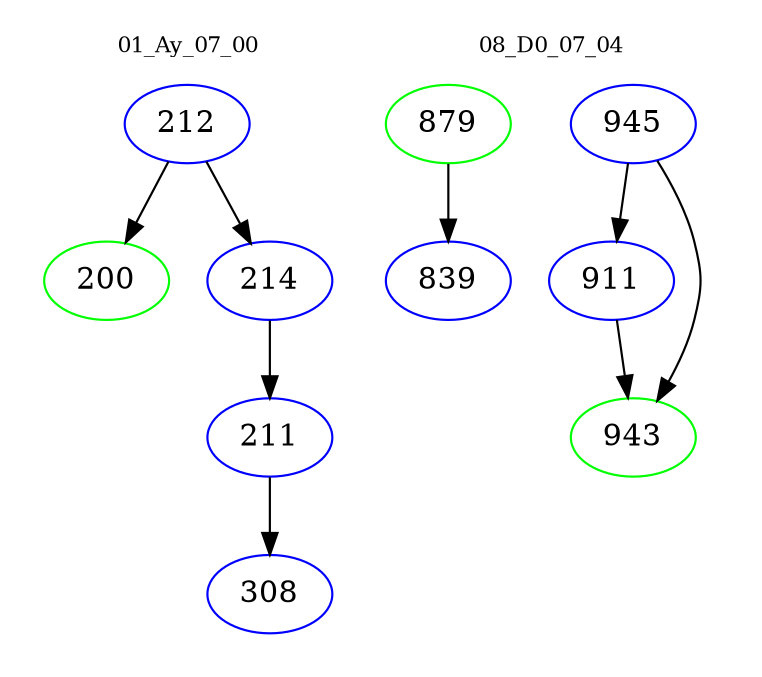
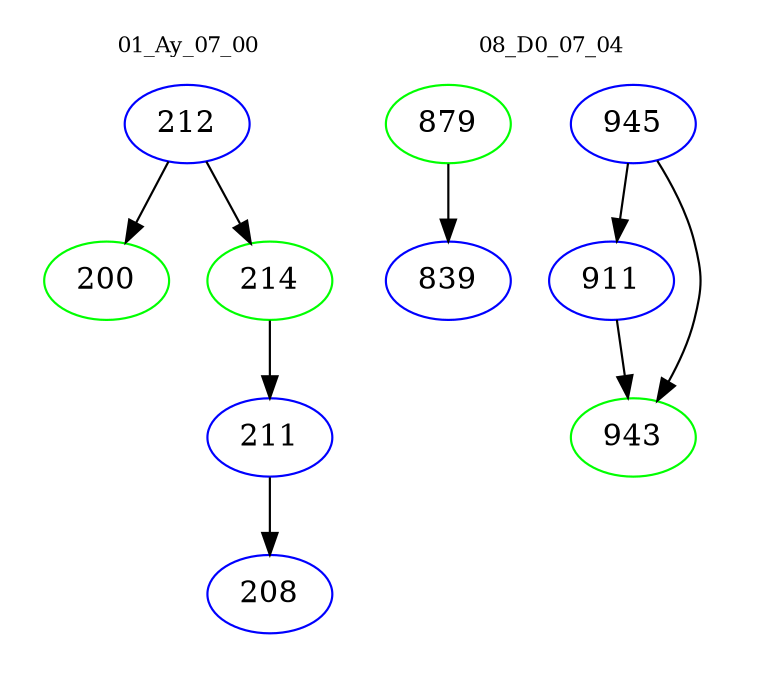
node "214": color blue -> green
node "308": label "308" -> "208"
